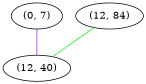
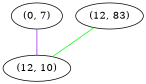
node "(12, 84)": label "(12, 84)" -> "(12, 83)"
node "(12, 40)": label "(12, 40)" -> "(12, 10)"
